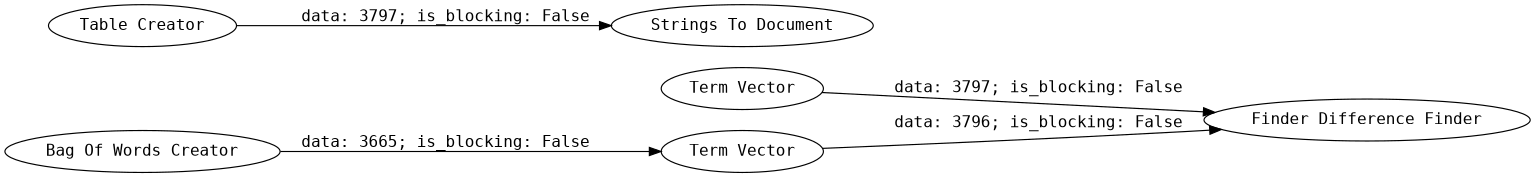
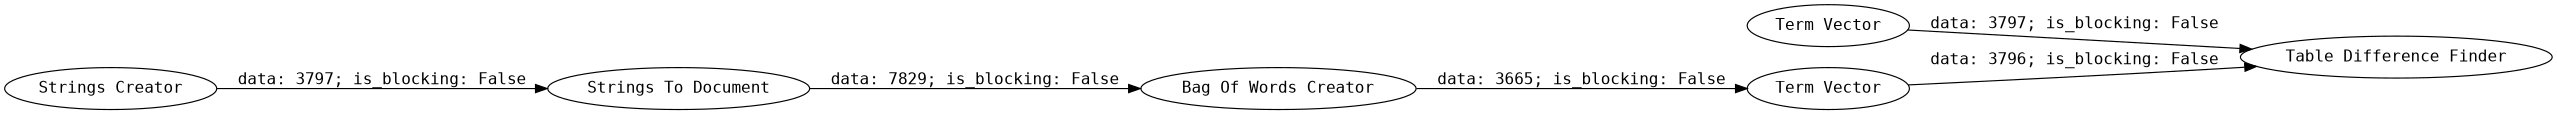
node "Table Creator": label "Table Creator" -> "Strings Creator"
edge "Strings To Document" -> "Bag Of Words Creator": added, label "data: 7829; is_blocking: False"
node "Finder Difference Finder": label "Finder Difference Finder" -> "Table Difference Finder"
